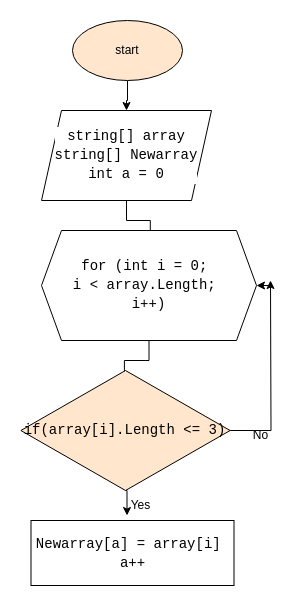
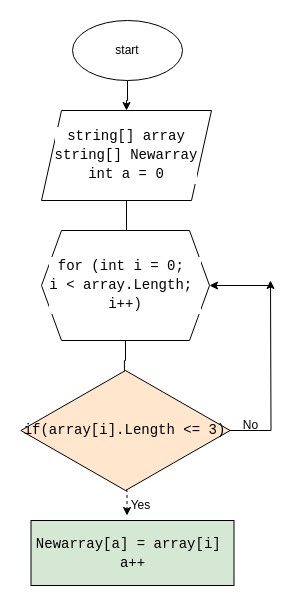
node "start": fillcolor #ffe6cc -> #ffffff
node "for (int i = 0; i < array.Length; i++)": size 215x110 -> 168x110
node "No": moved (260, 436) -> (250, 426)
edge "if(array[i].Length <= 3)" -> "Newarray[a] = array[i] a++": style solid -> dashed
node "Newarray[a] = array[i] a++": fillcolor #ffffff -> #d5e8d4
